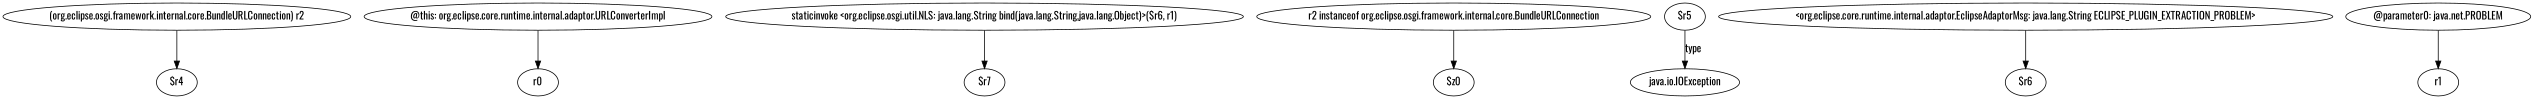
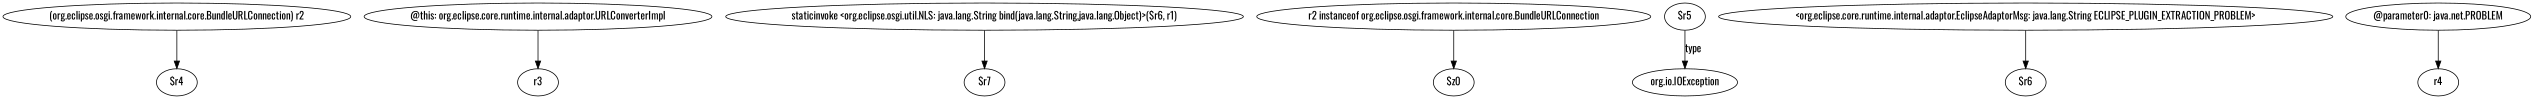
node "r0": label "r0" -> "r3"
node "java.io.IOException": label "java.io.IOException" -> "org.io.IOException"
node "r1": label "r1" -> "r4"
